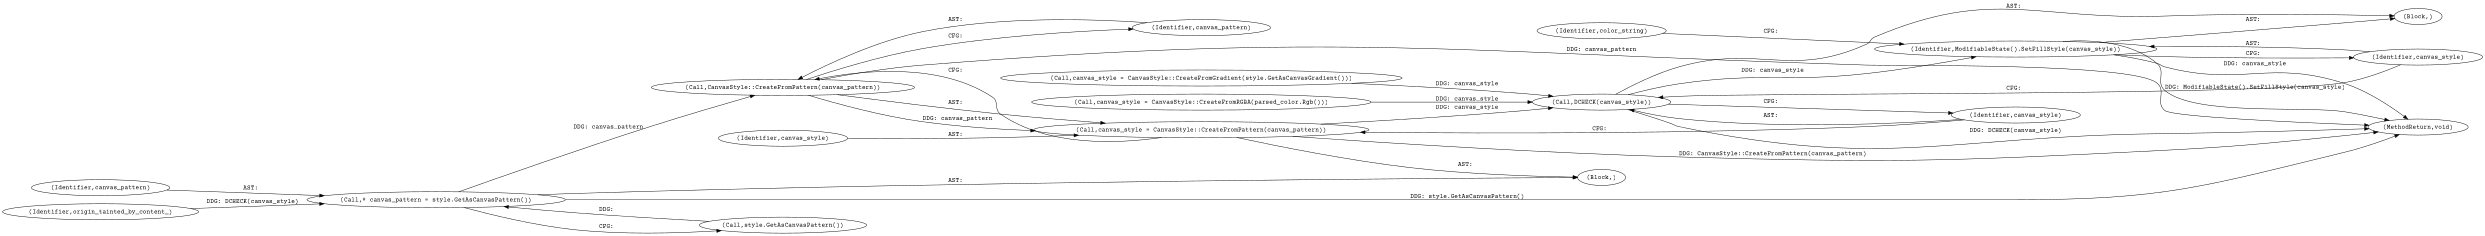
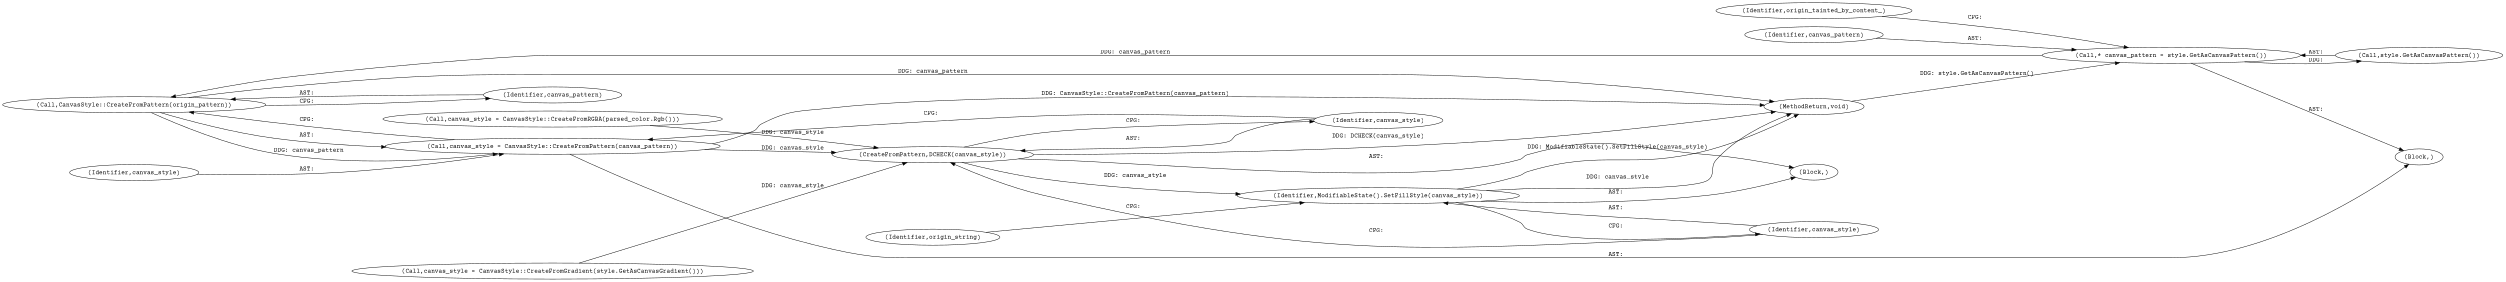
node "(Identifier,color_string)": label "(Identifier,color_string)" -> "(Identifier,origin_string)"
node "(Call,CanvasStyle::CreateFromPattern(canvas_pattern))": label "(Call,CanvasStyle::CreateFromPattern(canvas_pattern))" -> "(Call,CanvasStyle::CreateFromPattern(origin_pattern))"
node "(Call,DCHECK(canvas_style))": label "(Call,DCHECK(canvas_style))" -> "(CreateFromPattern,DCHECK(canvas_style))"
edge "(Call,* canvas_pattern = style.GetAsCanvasPattern())" -> "(MethodReturn,void)": reversed
edge "(Identifier,origin_tainted_by_content_)" -> "(Call,* canvas_pattern = style.GetAsCanvasPattern())": label "DDG: DCHECK(canvas_style)" -> "CFG: "
edge "(Call,style.GetAsCanvasPattern())" -> "(Call,* canvas_pattern = style.GetAsCanvasPattern())": label "DDG: " -> "AST: "
edge "(Call,* canvas_pattern = style.GetAsCanvasPattern())" -> "(Call,style.GetAsCanvasPattern())": label "CFG: " -> "DDG: "
